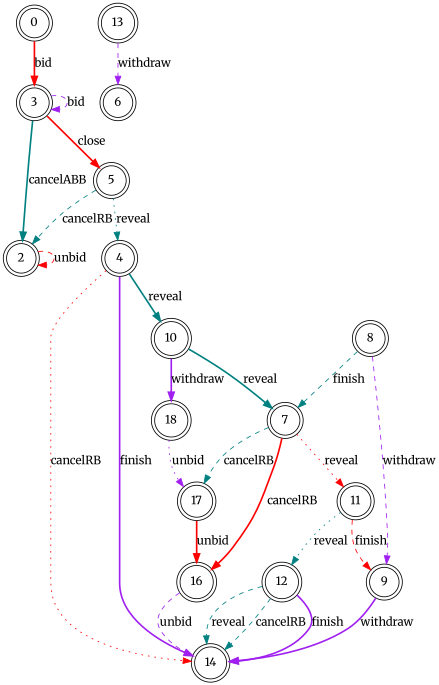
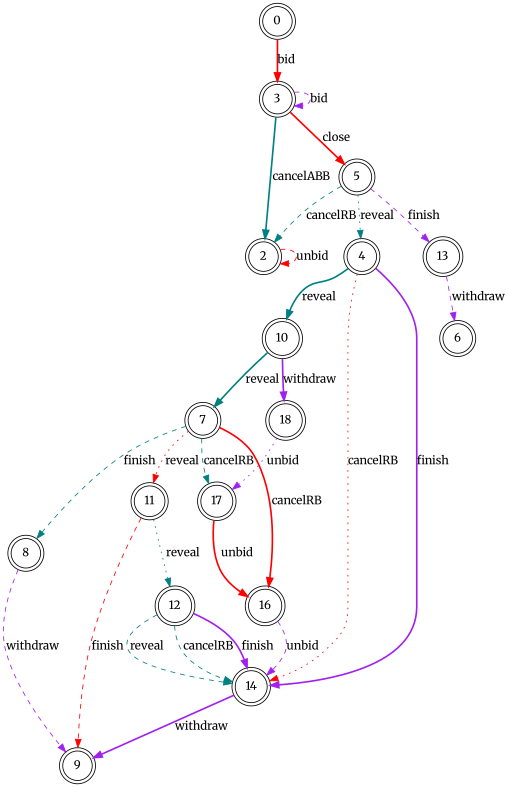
edge "5" -> "13": added, label "finish"
edge "8" -> "7": reversed
edge "9" -> "14": reversed
